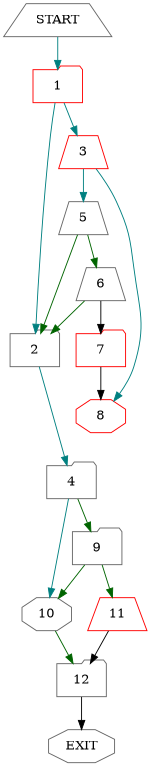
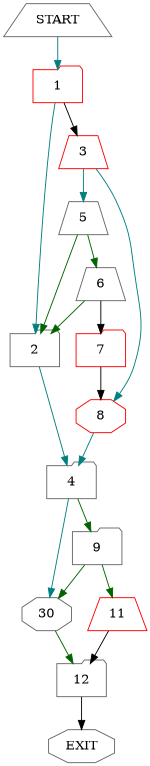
edge "1" -> "3": color teal -> black
edge "8" -> "4": added
node "10": label "10" -> "30"
